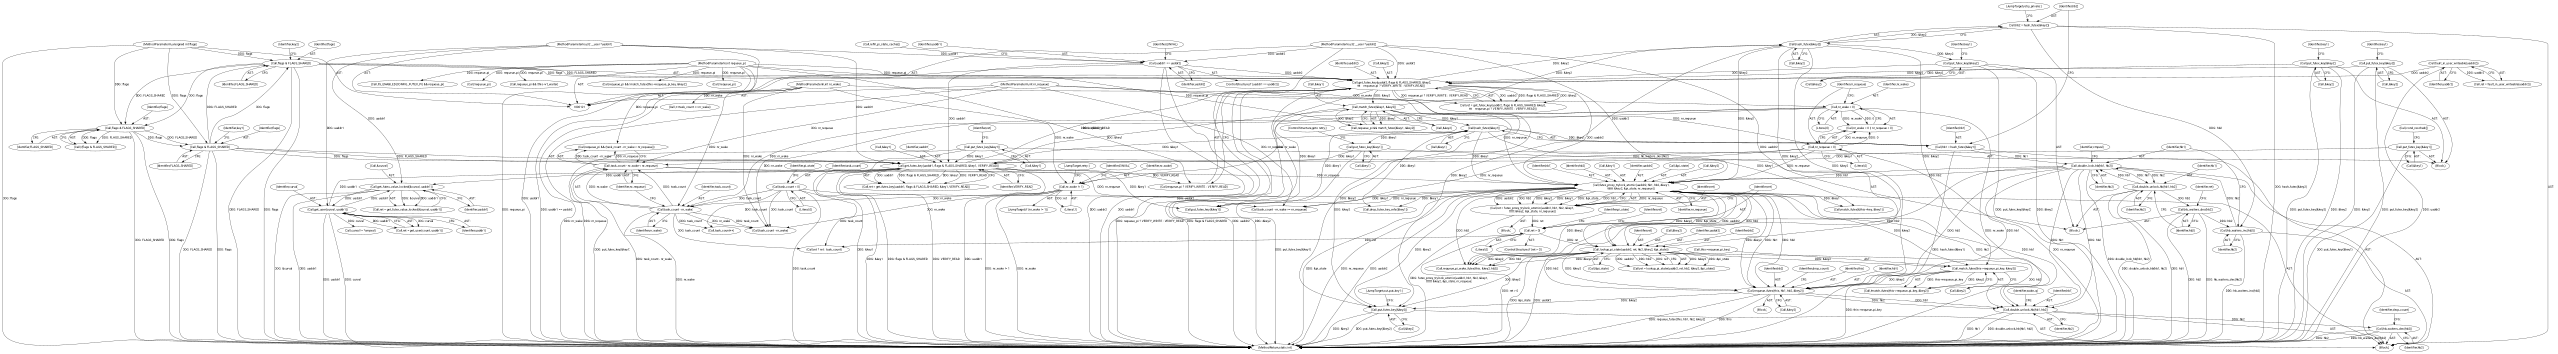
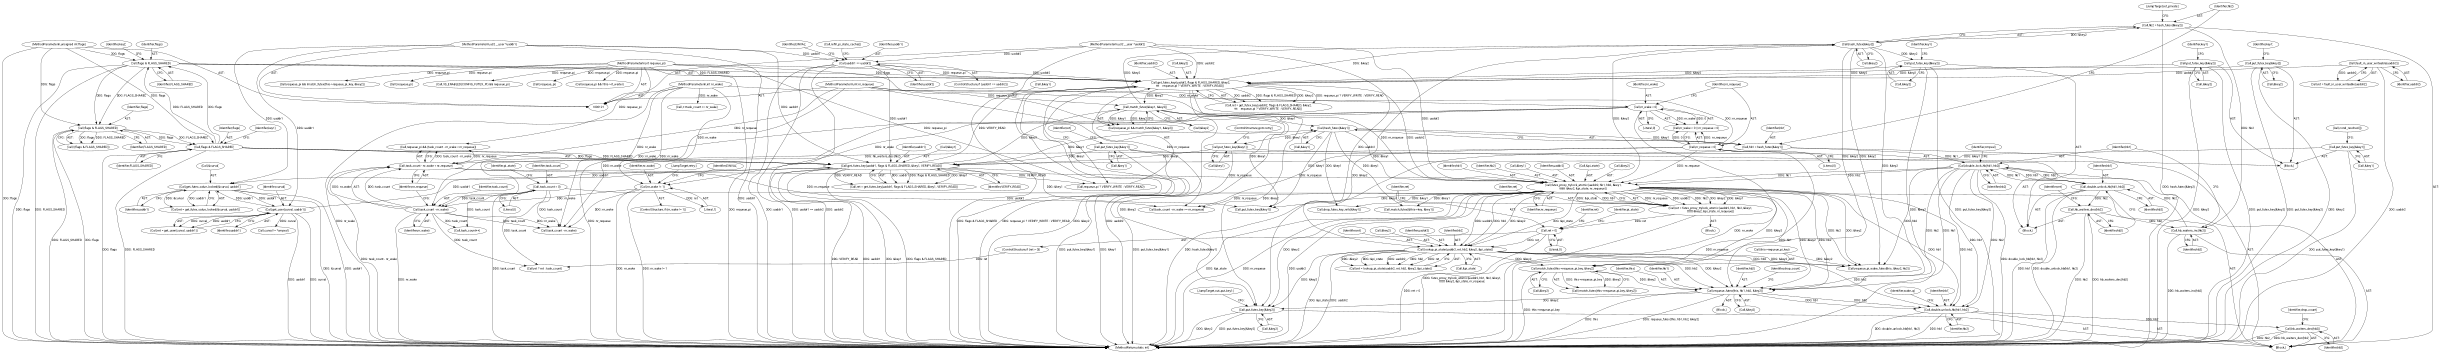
node "(JumpTarget,retry_private:)": label "(JumpTarget,retry_private:)" -> "(JumpTarget,ret_private:)"
edge "(Call,nr_wake < 0 || nr_requeue < 0)" -> "(Call,nr_wake < 0)": label "CFG: " -> "AST: "
node "(JumpTarget,if (nr_wake != 1))": label "(JumpTarget,if (nr_wake != 1))" -> "(ControlStructure,if (nr_wake != 1))"
node "(Call,ret = get_user(count, uaddr1))": label "(Call,ret = get_user(count, uaddr1))" -> "(Call,ret = get_user(curval, uaddr1))"
edge "(Call,ret > 0)" -> "(Call,ret ? ret : task_count)": now "(ControlStructure,if (ret > 0))" -> "(Call,ret ? ret : task_count)"
